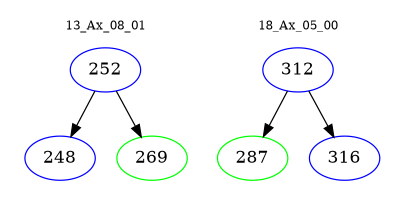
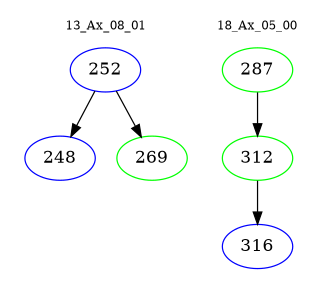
node "312": color blue -> green
edge "312" -> "287": reversed
